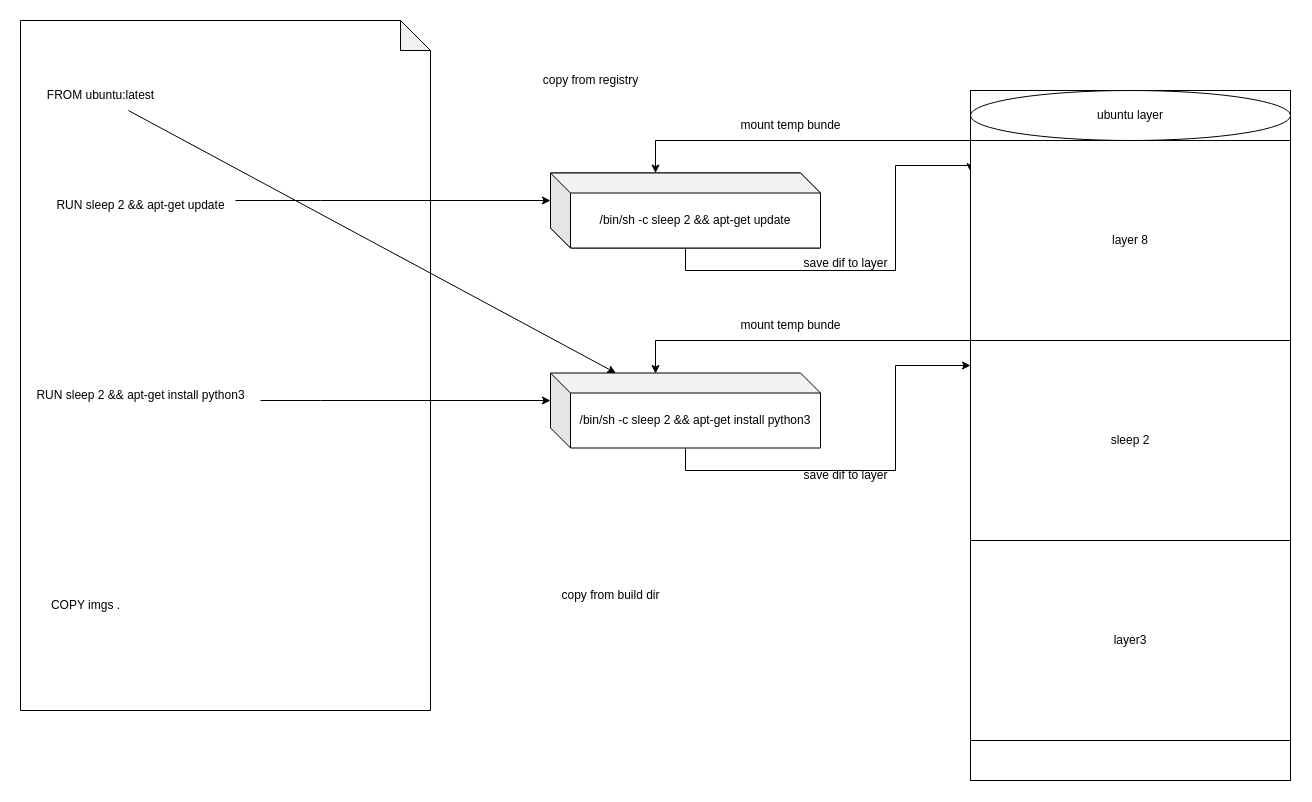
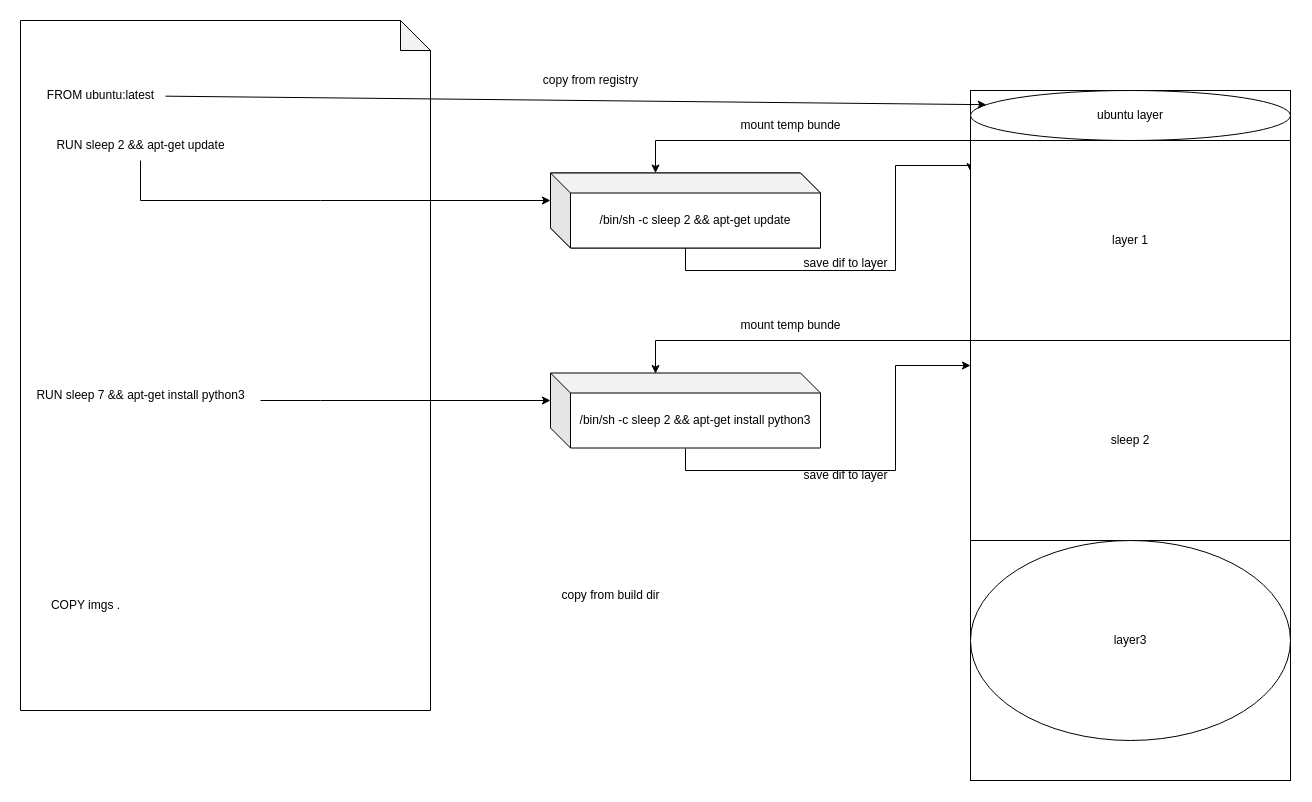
node "RUN sleep 2 && apt-get update": moved (141, 206) -> (141, 146)
edge "FROM ubuntu:latest" -> "/bin/sh -c sleep 2 && apt-get install python3": now "FROM ubuntu:latest" -> "ubuntu layer"
node "layer 8": label "layer 8" -> "layer 1"
node "RUN sleep 2 && apt-get install python3": label "RUN sleep 2 && apt-get install python3" -> "RUN sleep 7 && apt-get install python3"
node "layer3": shape rectangle -> ellipse
